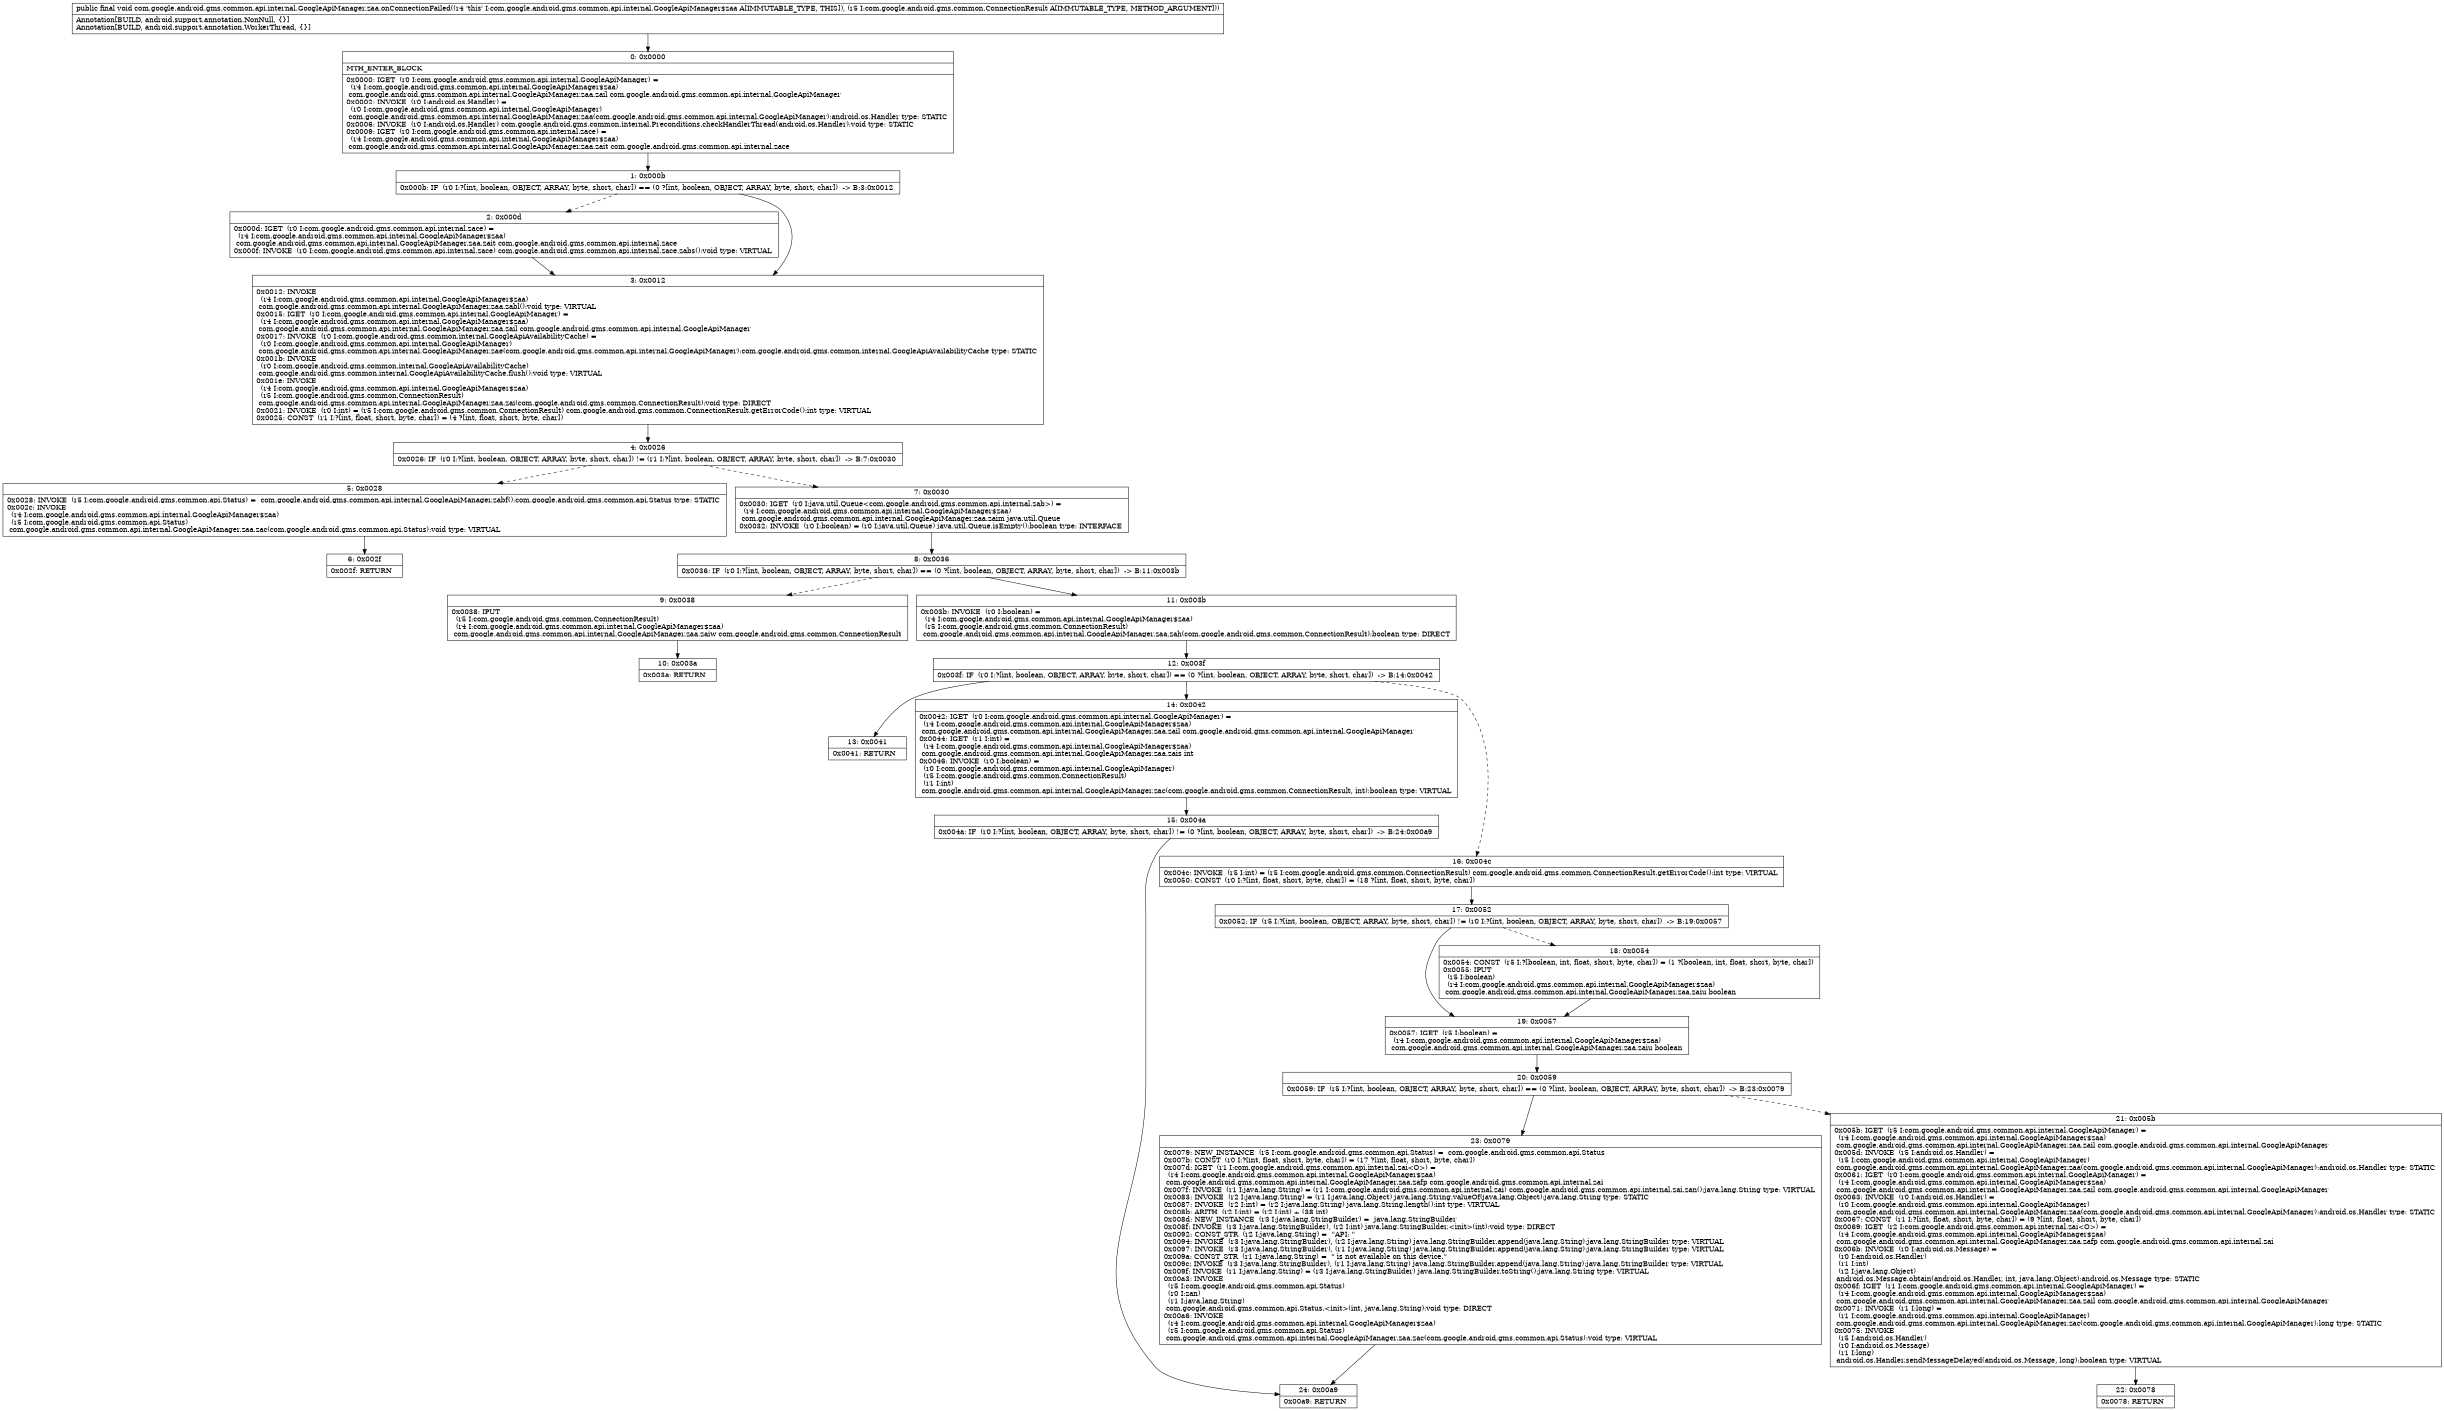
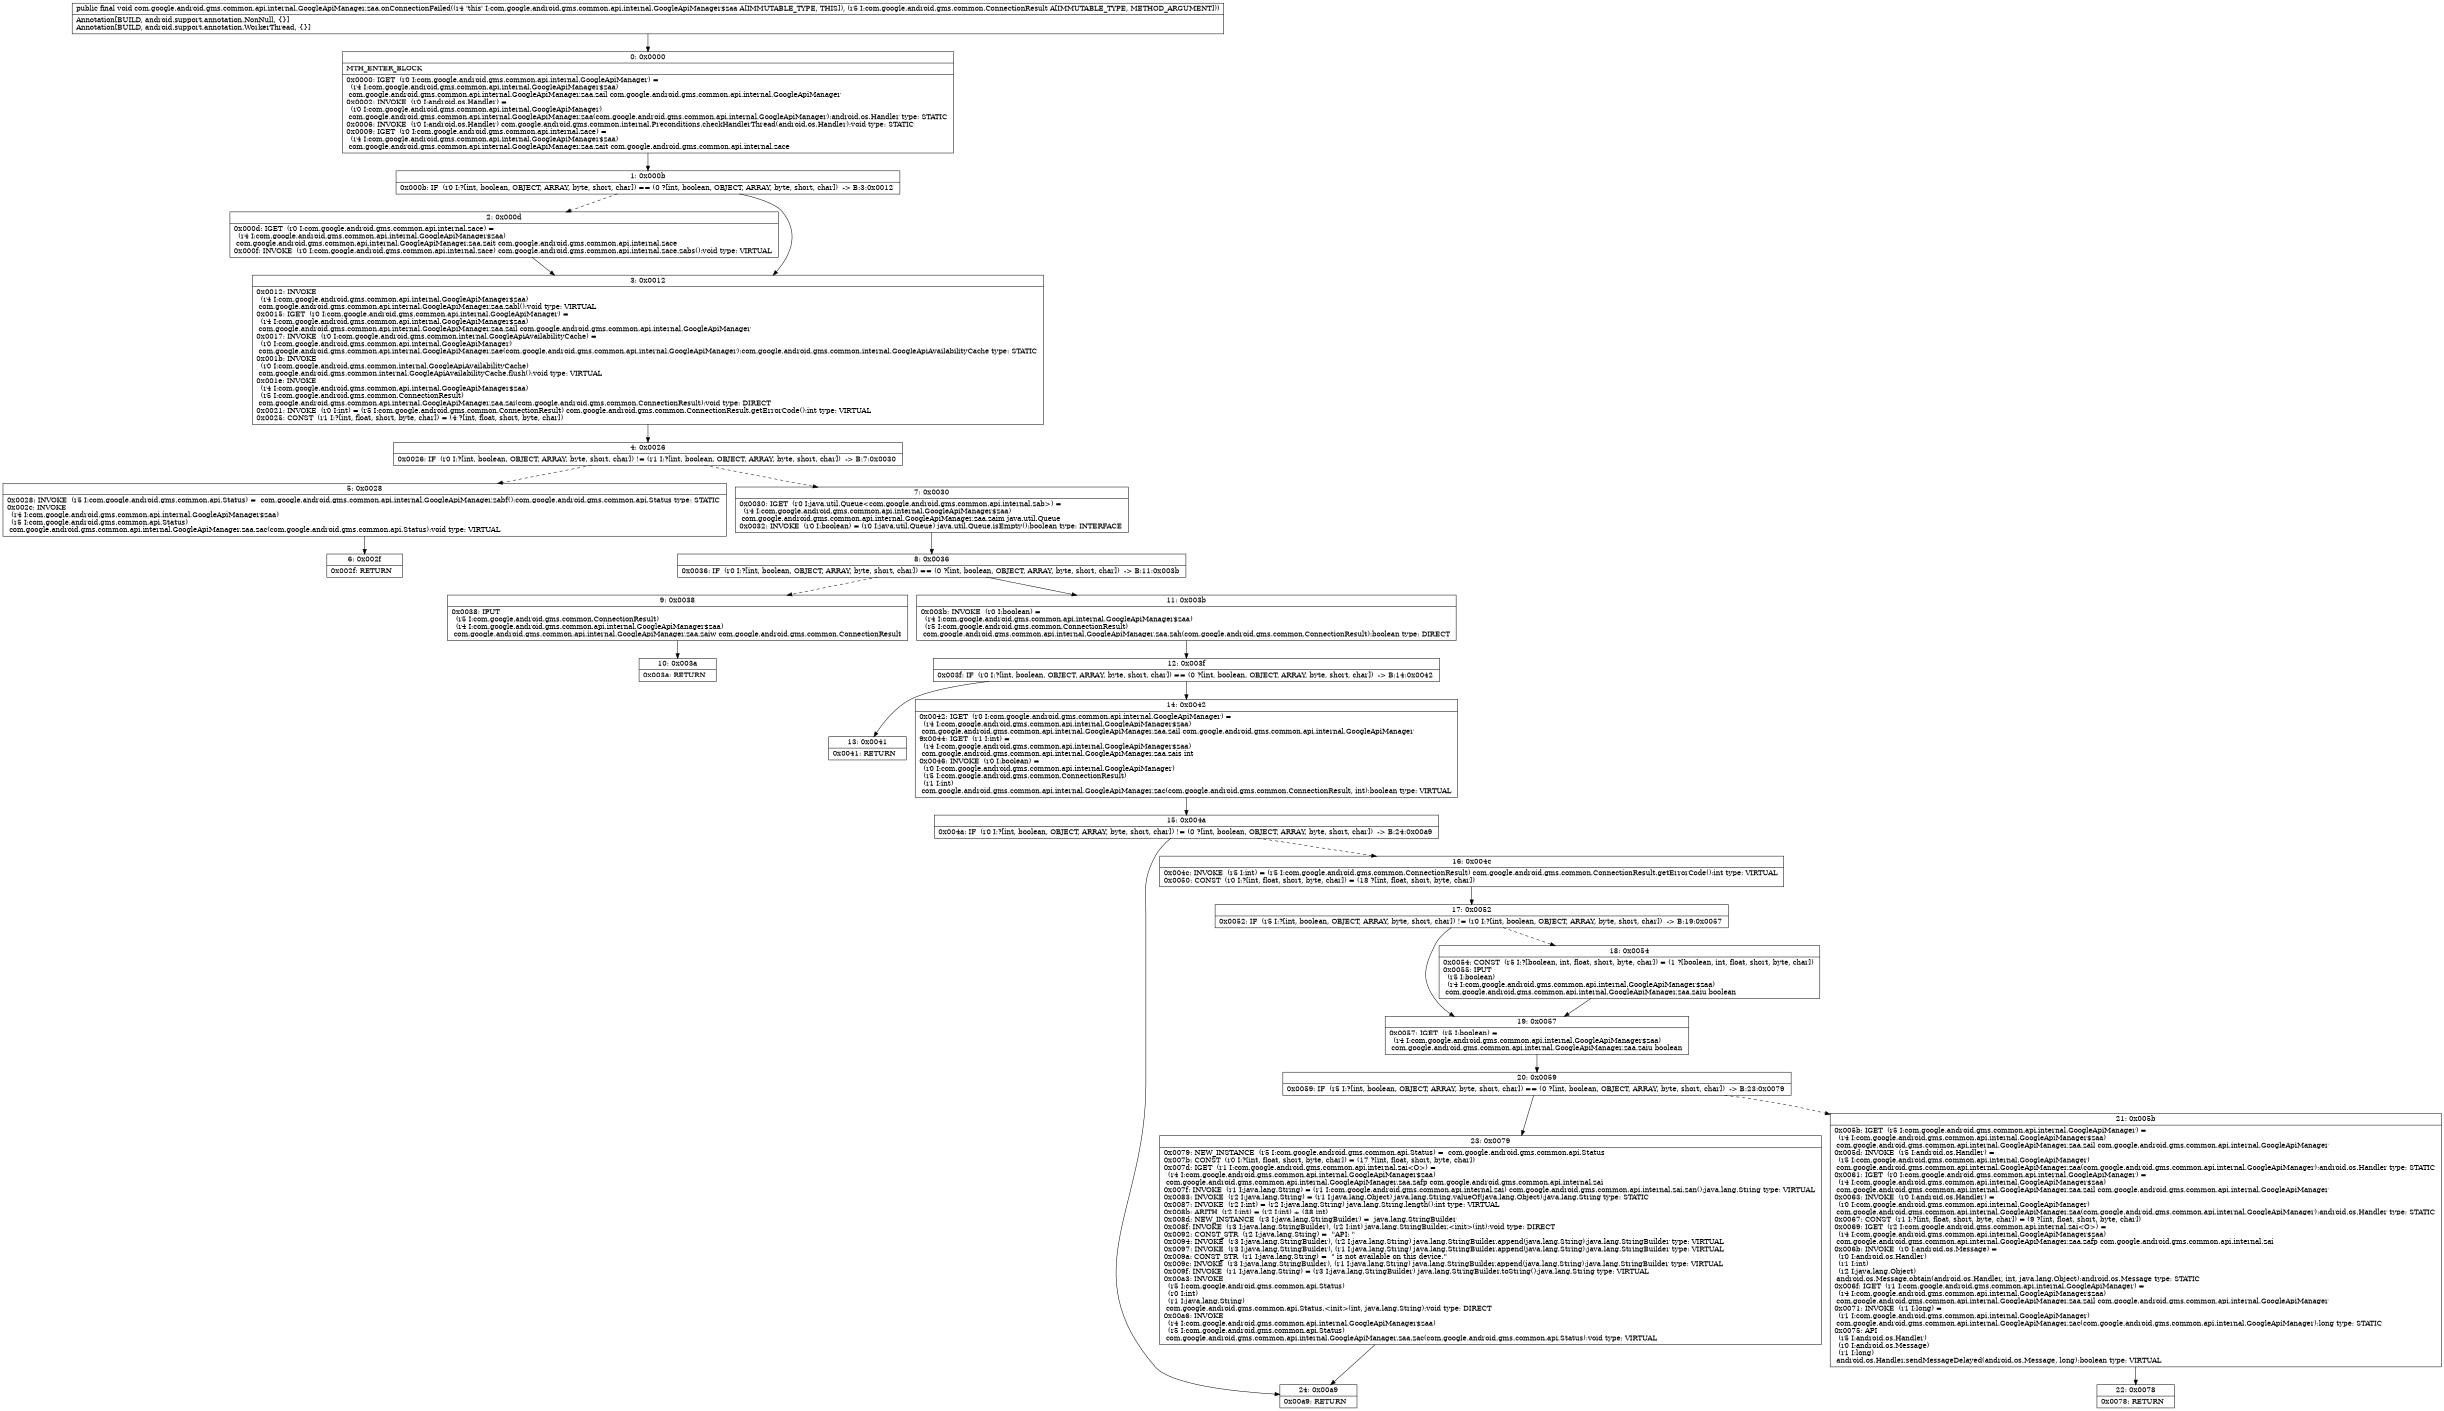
edge "12: 0x003f" -> "16: 0x004c": now "15: 0x004a" -> "16: 0x004c"
node "14: 0x0042": text "0x0044: IGET  (r1 I:int) =" -> "9x0044: IGET  (r1 I:int) ="
node "23: 0x0079": text "(r0 I:zan)" -> "(r0 I:int)"
node "21: 0x005b": text "0x0075: INVOKE" -> "0x0075: API"
